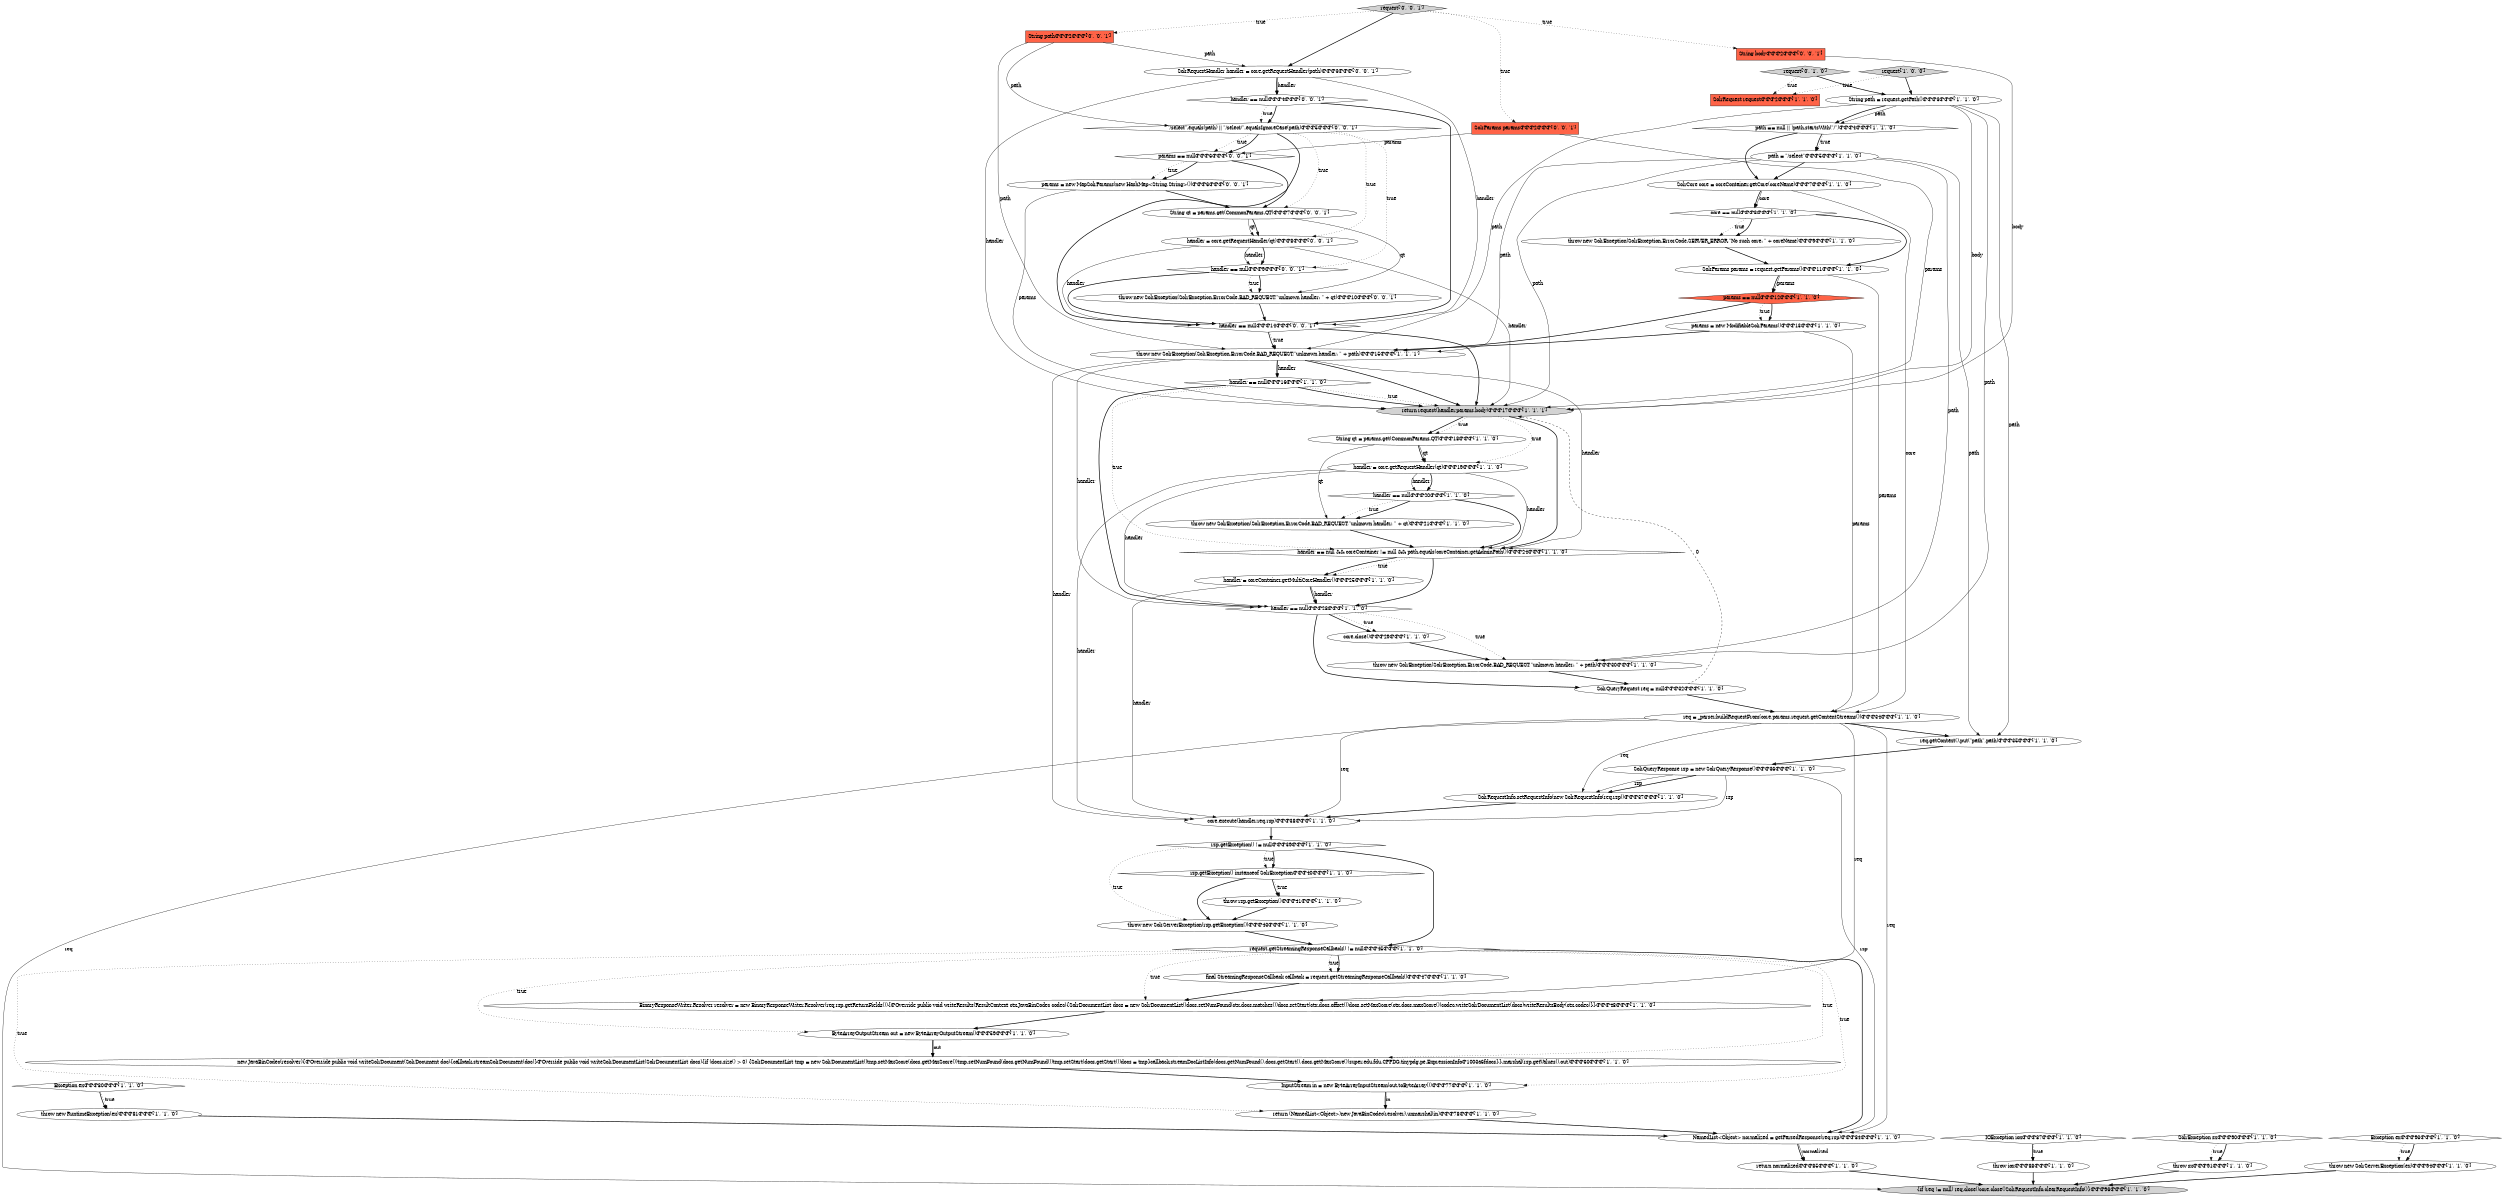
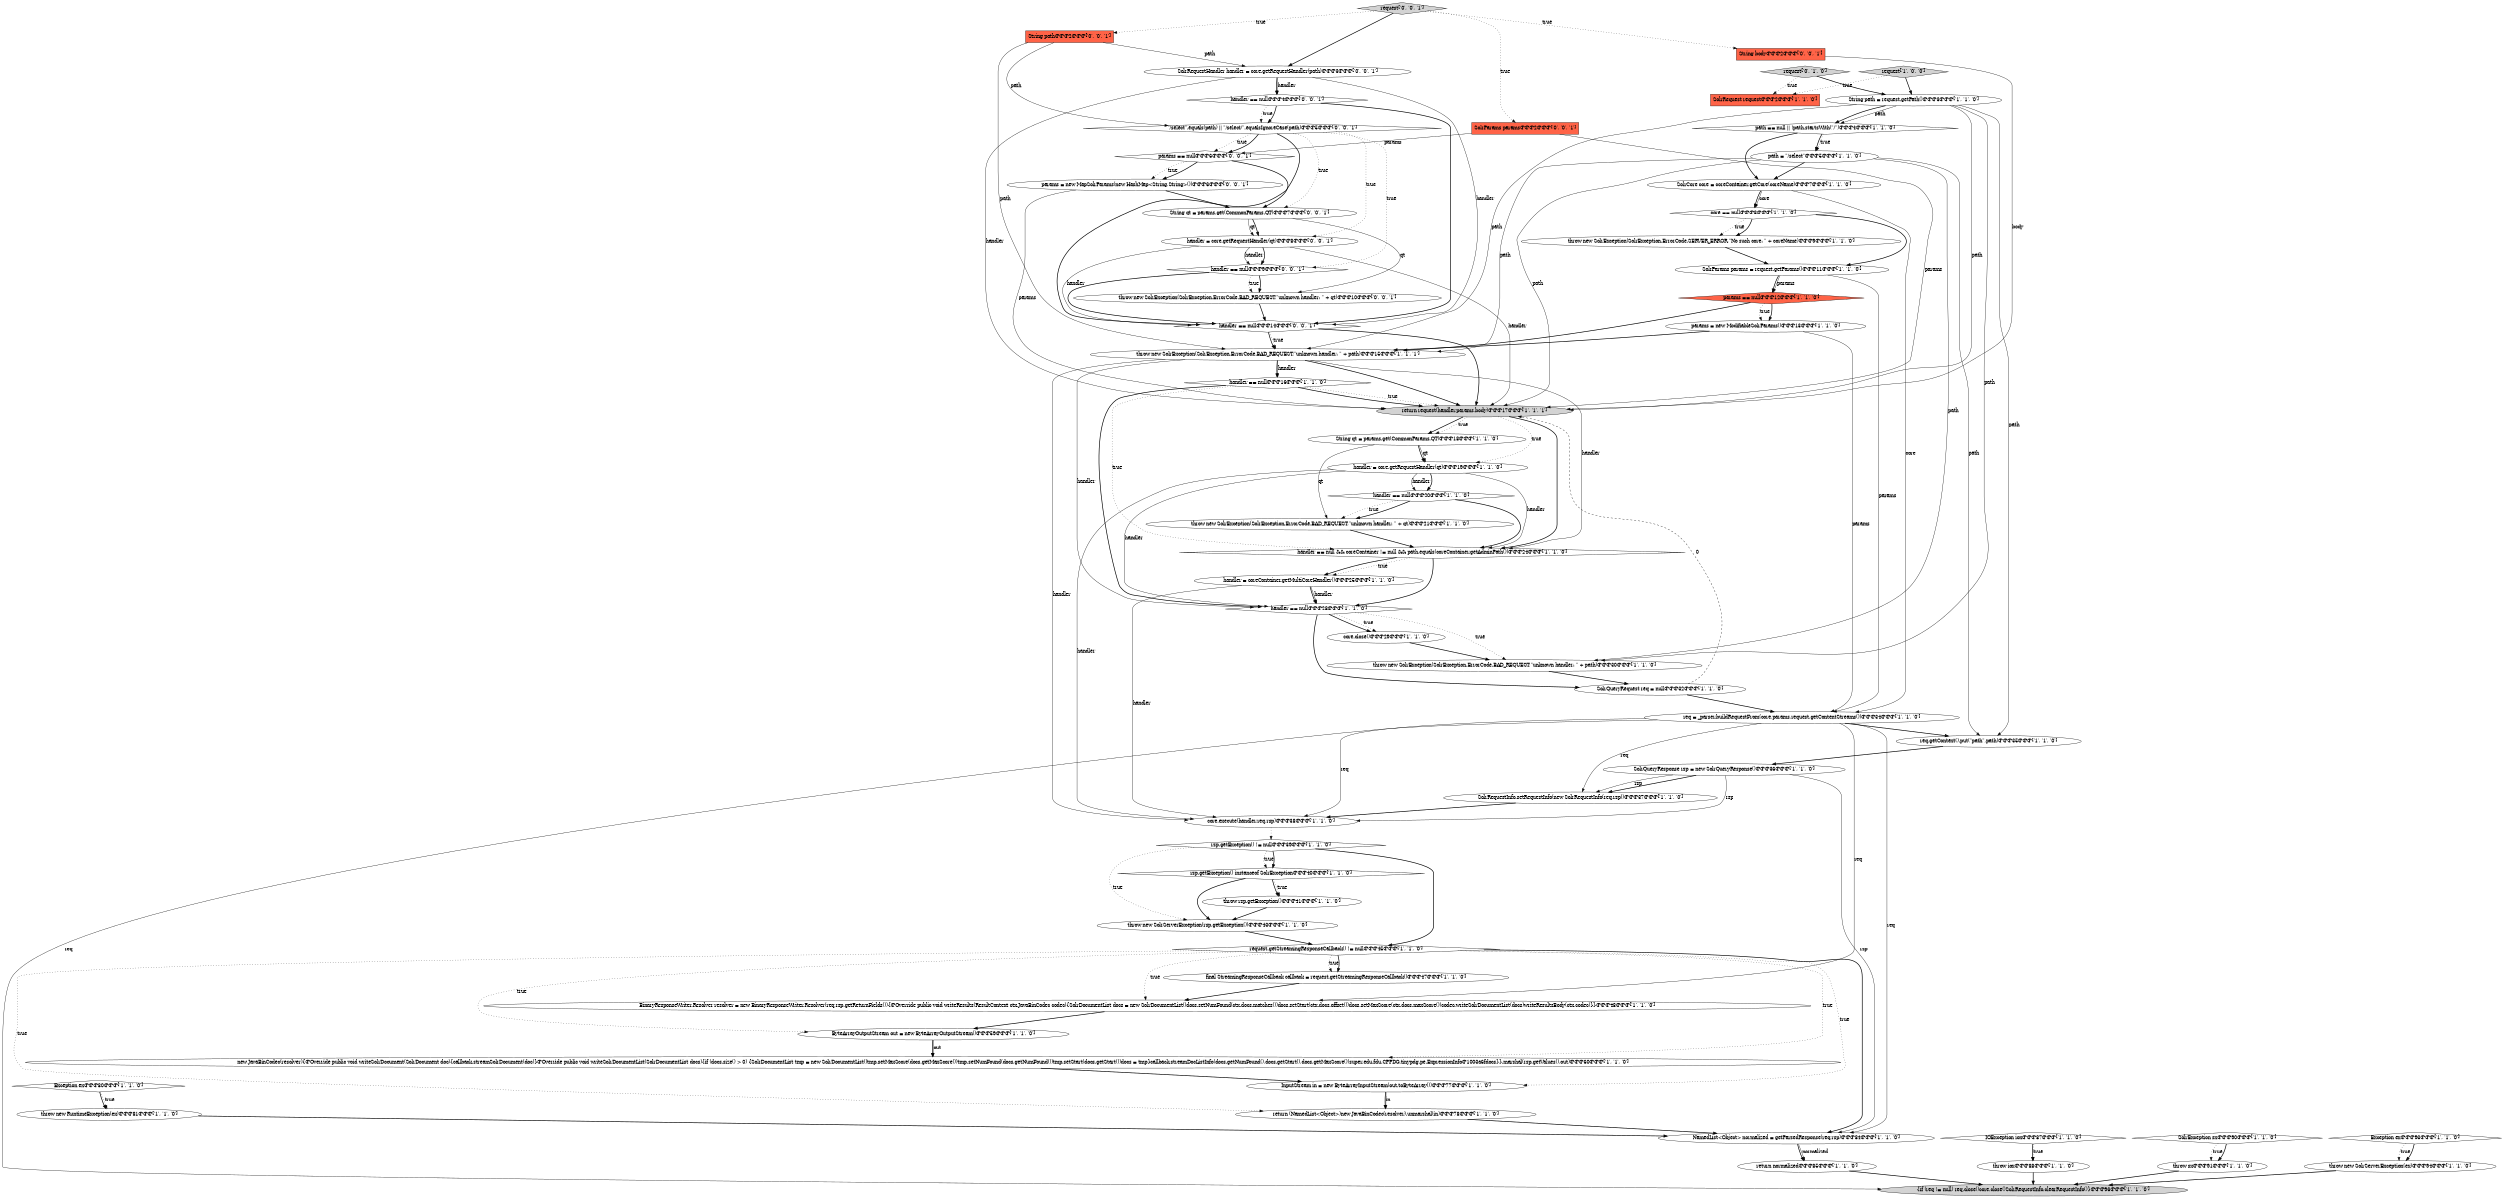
edge "String path = request.getPath()@@@3@@@['1', '1', '0']" -> "return request(handler,params,body)@@@17@@@['1', '1', '1']": label "body" -> "path"
edge "core.execute(handler,req,rsp)@@@38@@@['1', '1', '0']" -> "rsp.getException() != null@@@39@@@['1', '1', '0']": style bold -> dotted
